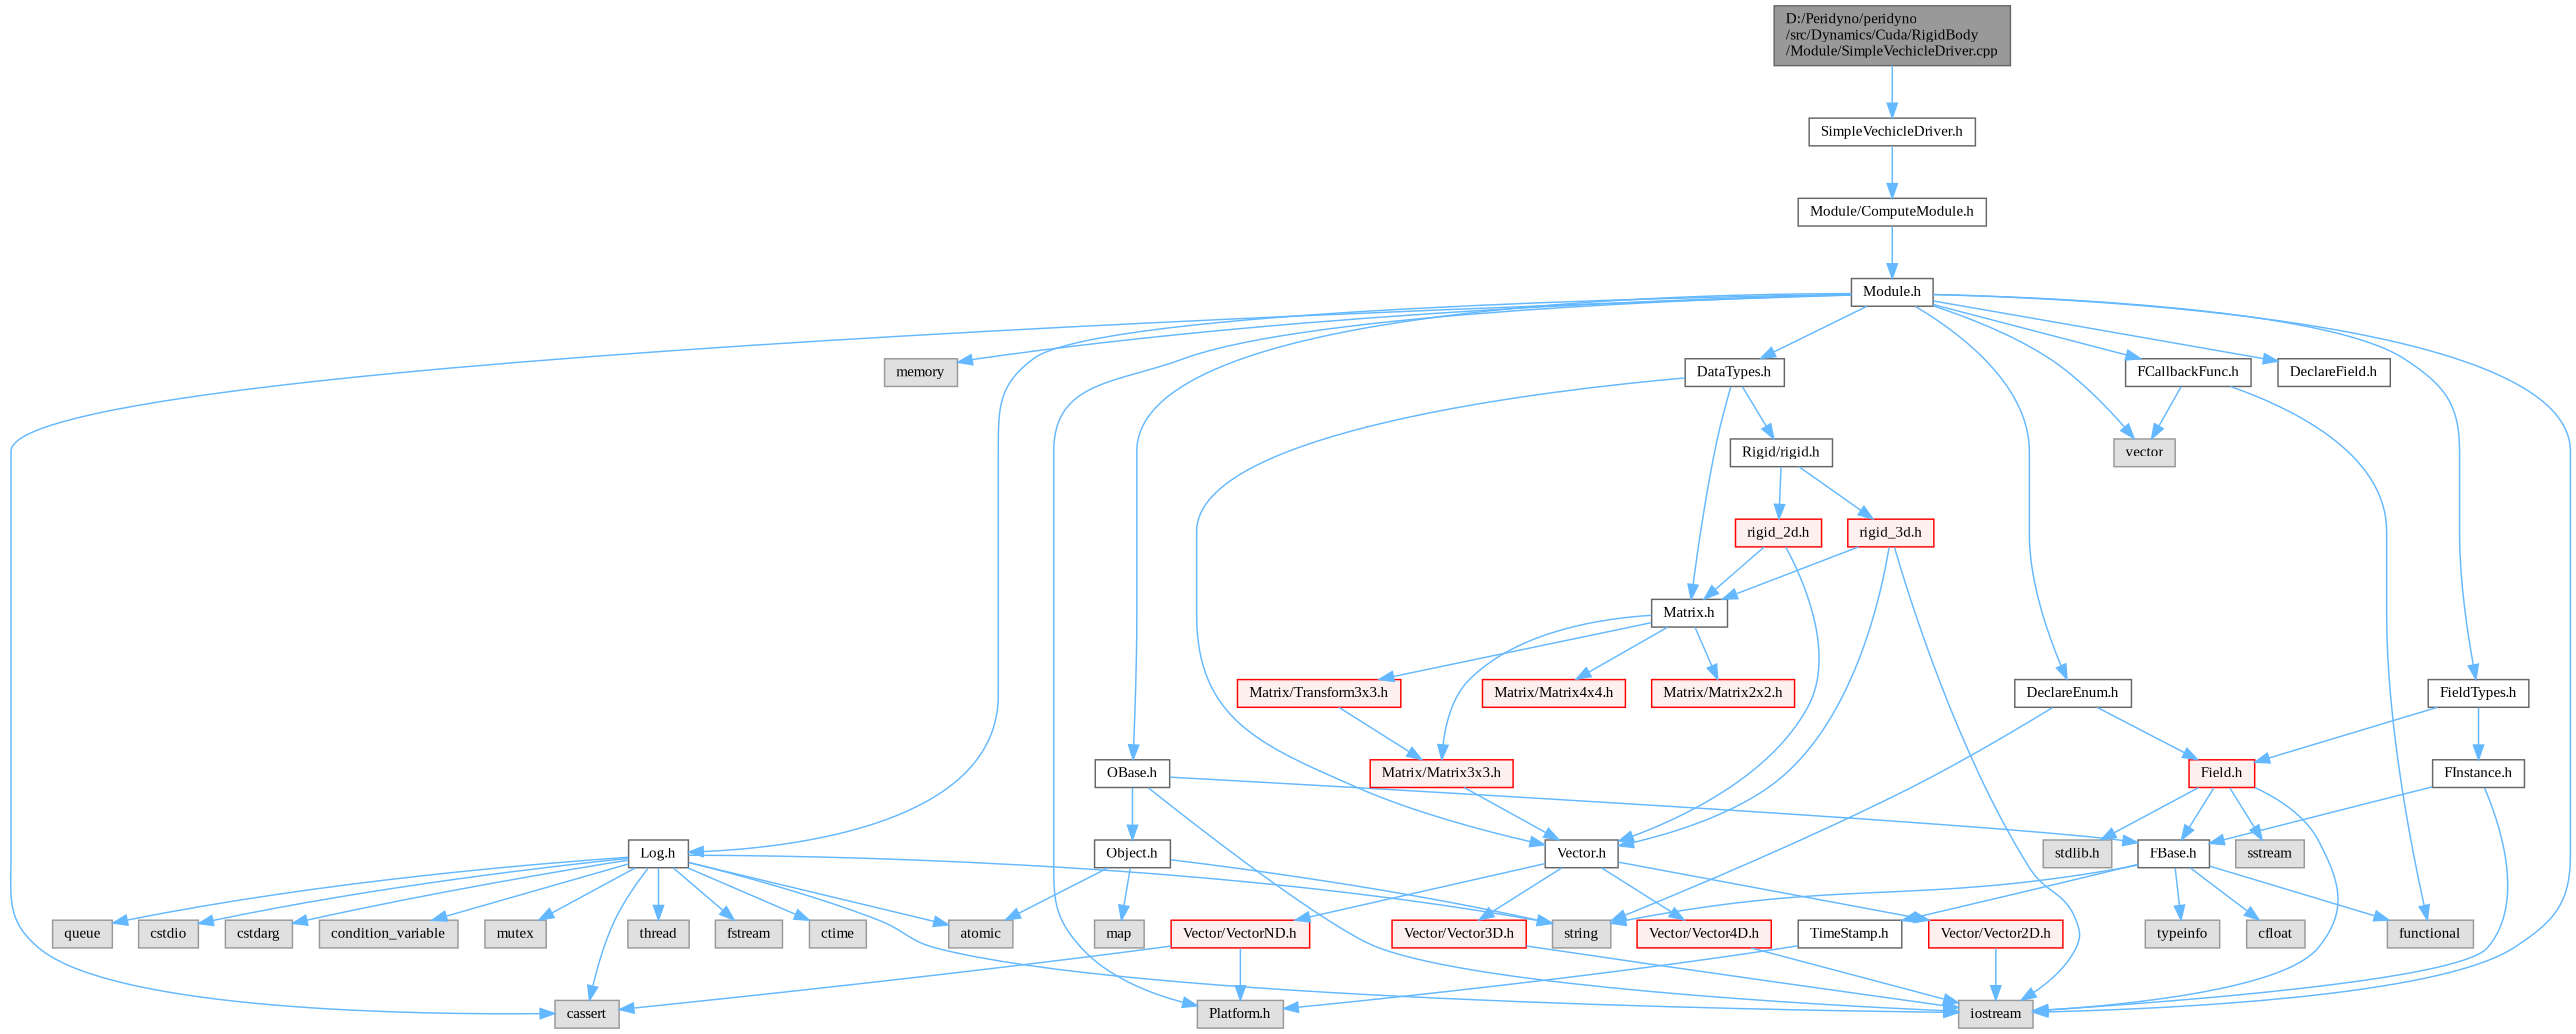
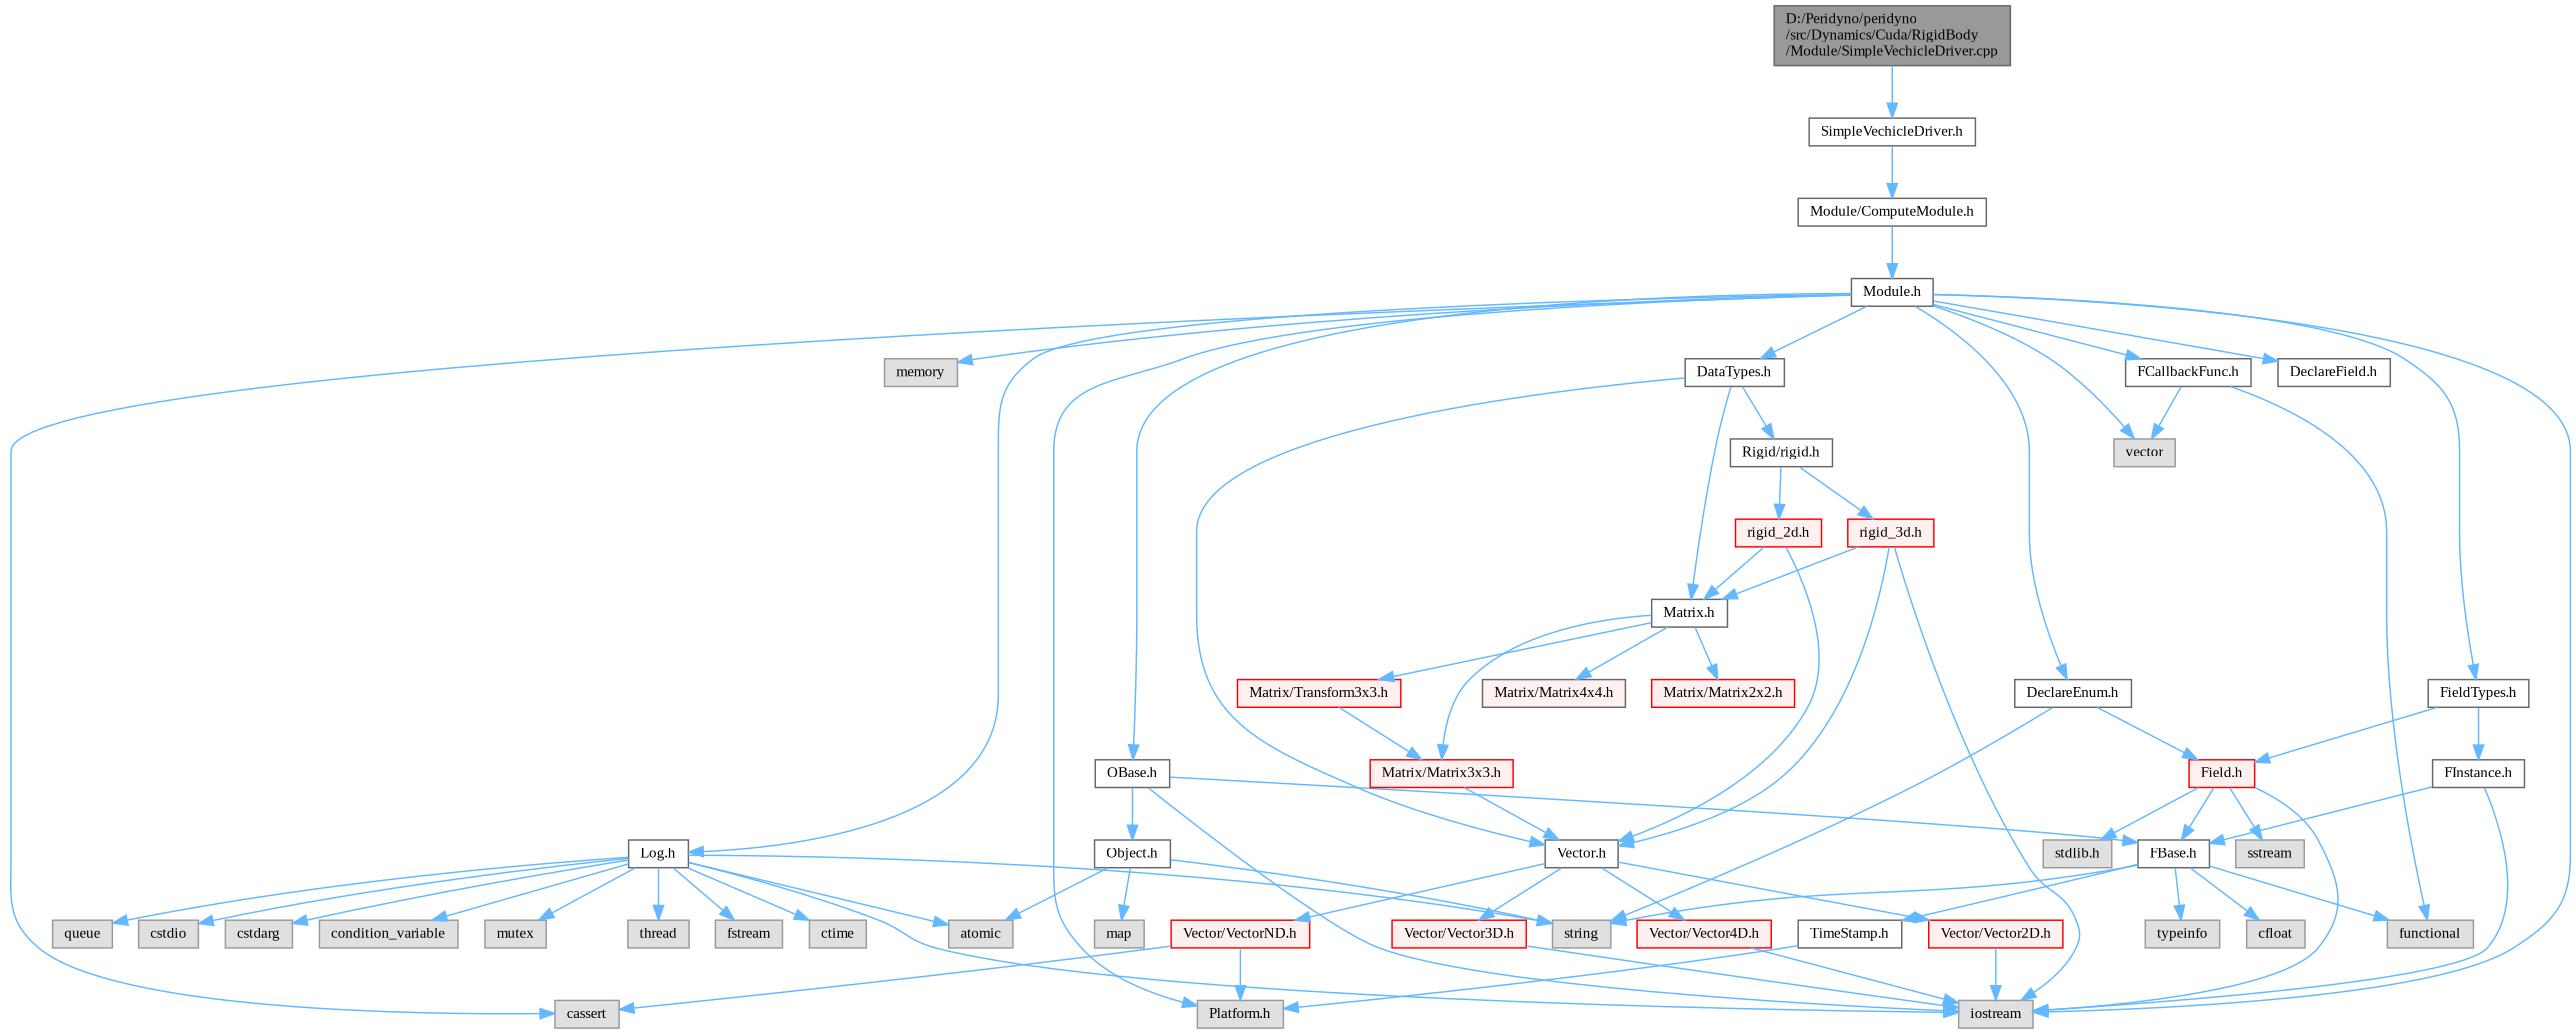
node "Matrix/Matrix4x4.h": color red -> grey40
edge "Log.h" -> "cassert": removed
